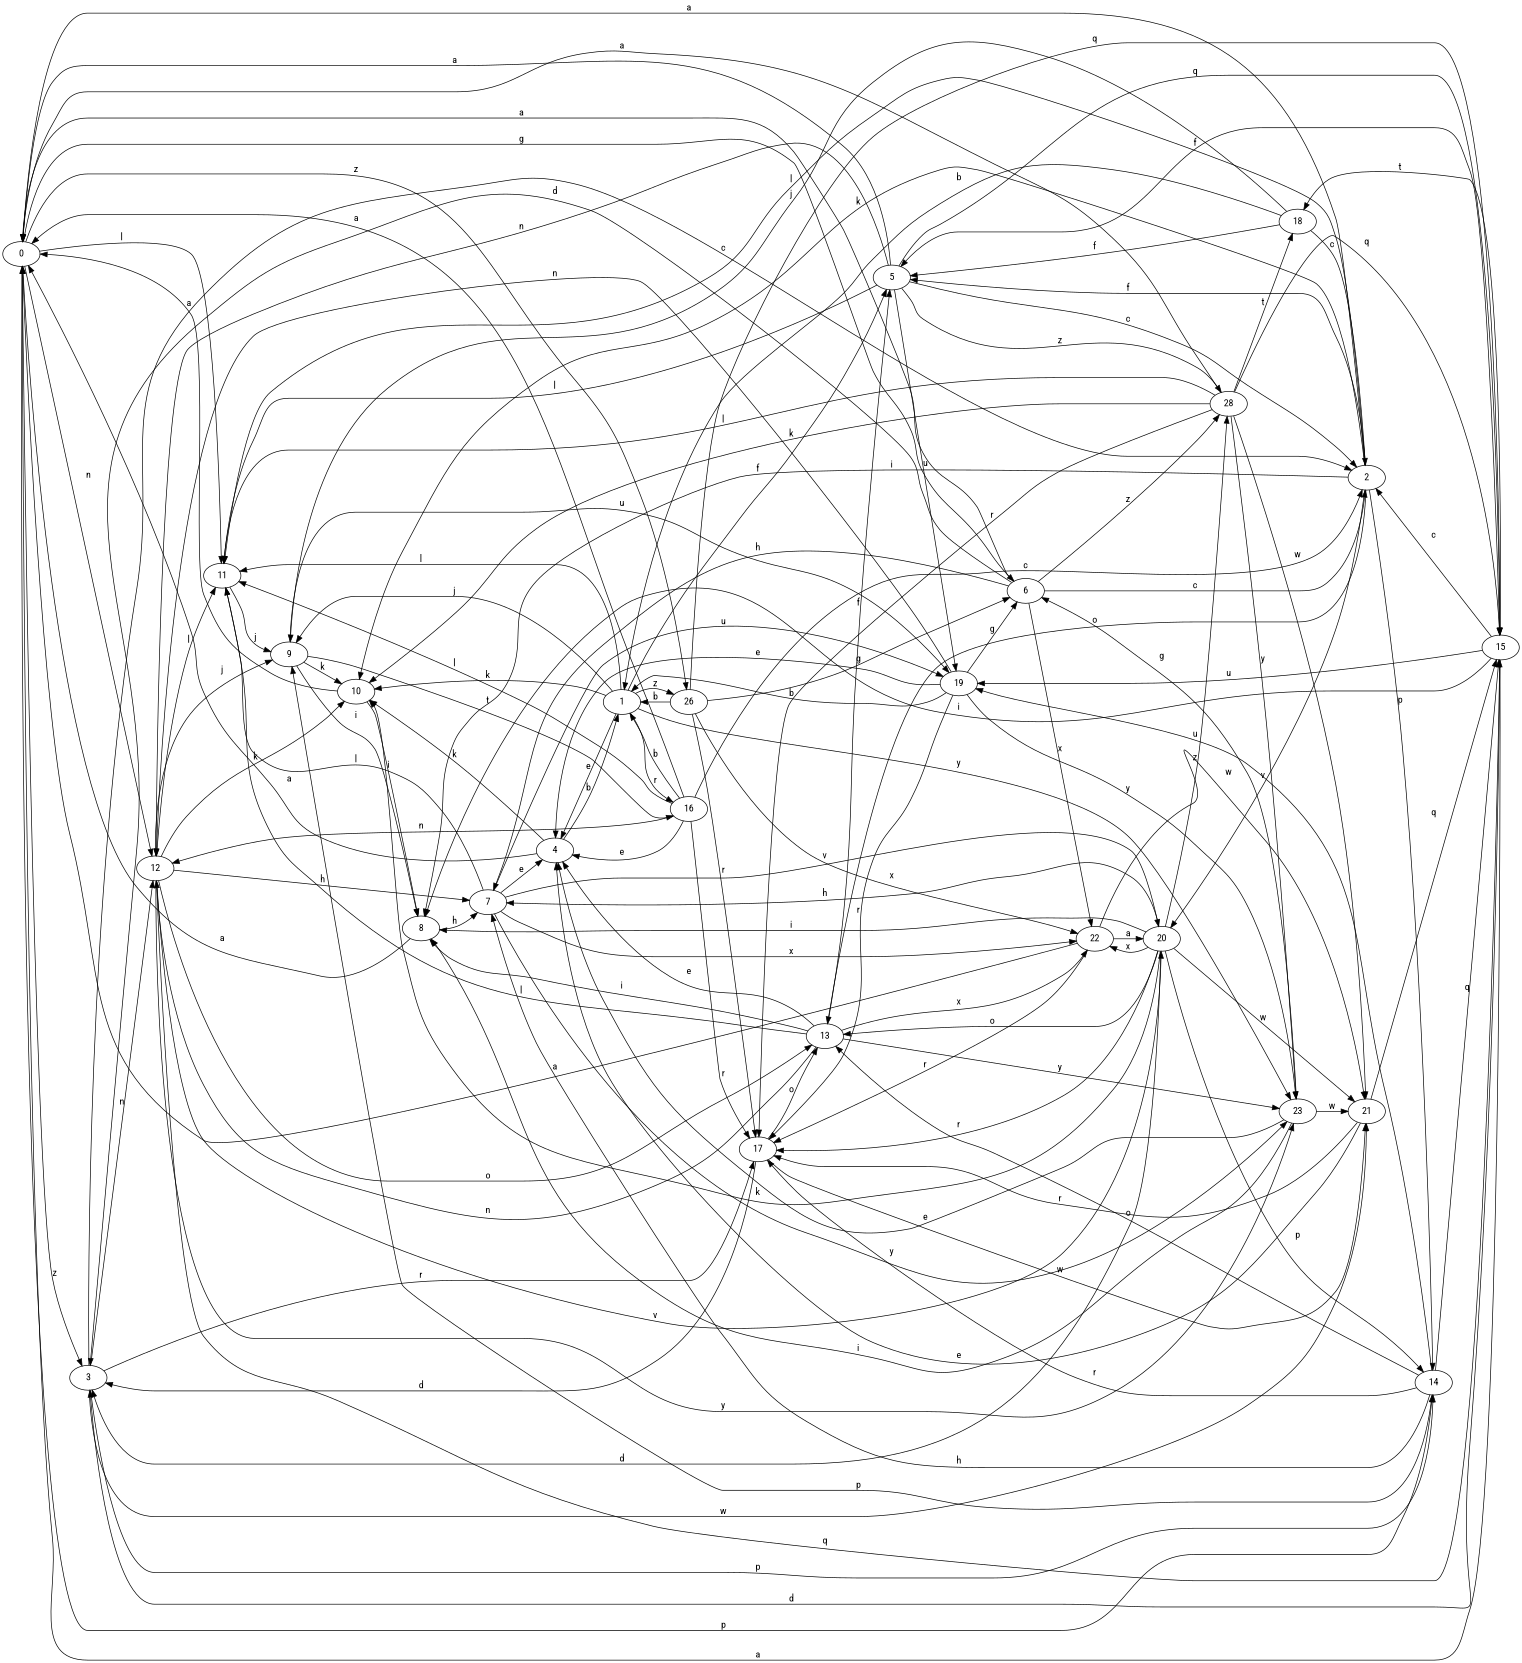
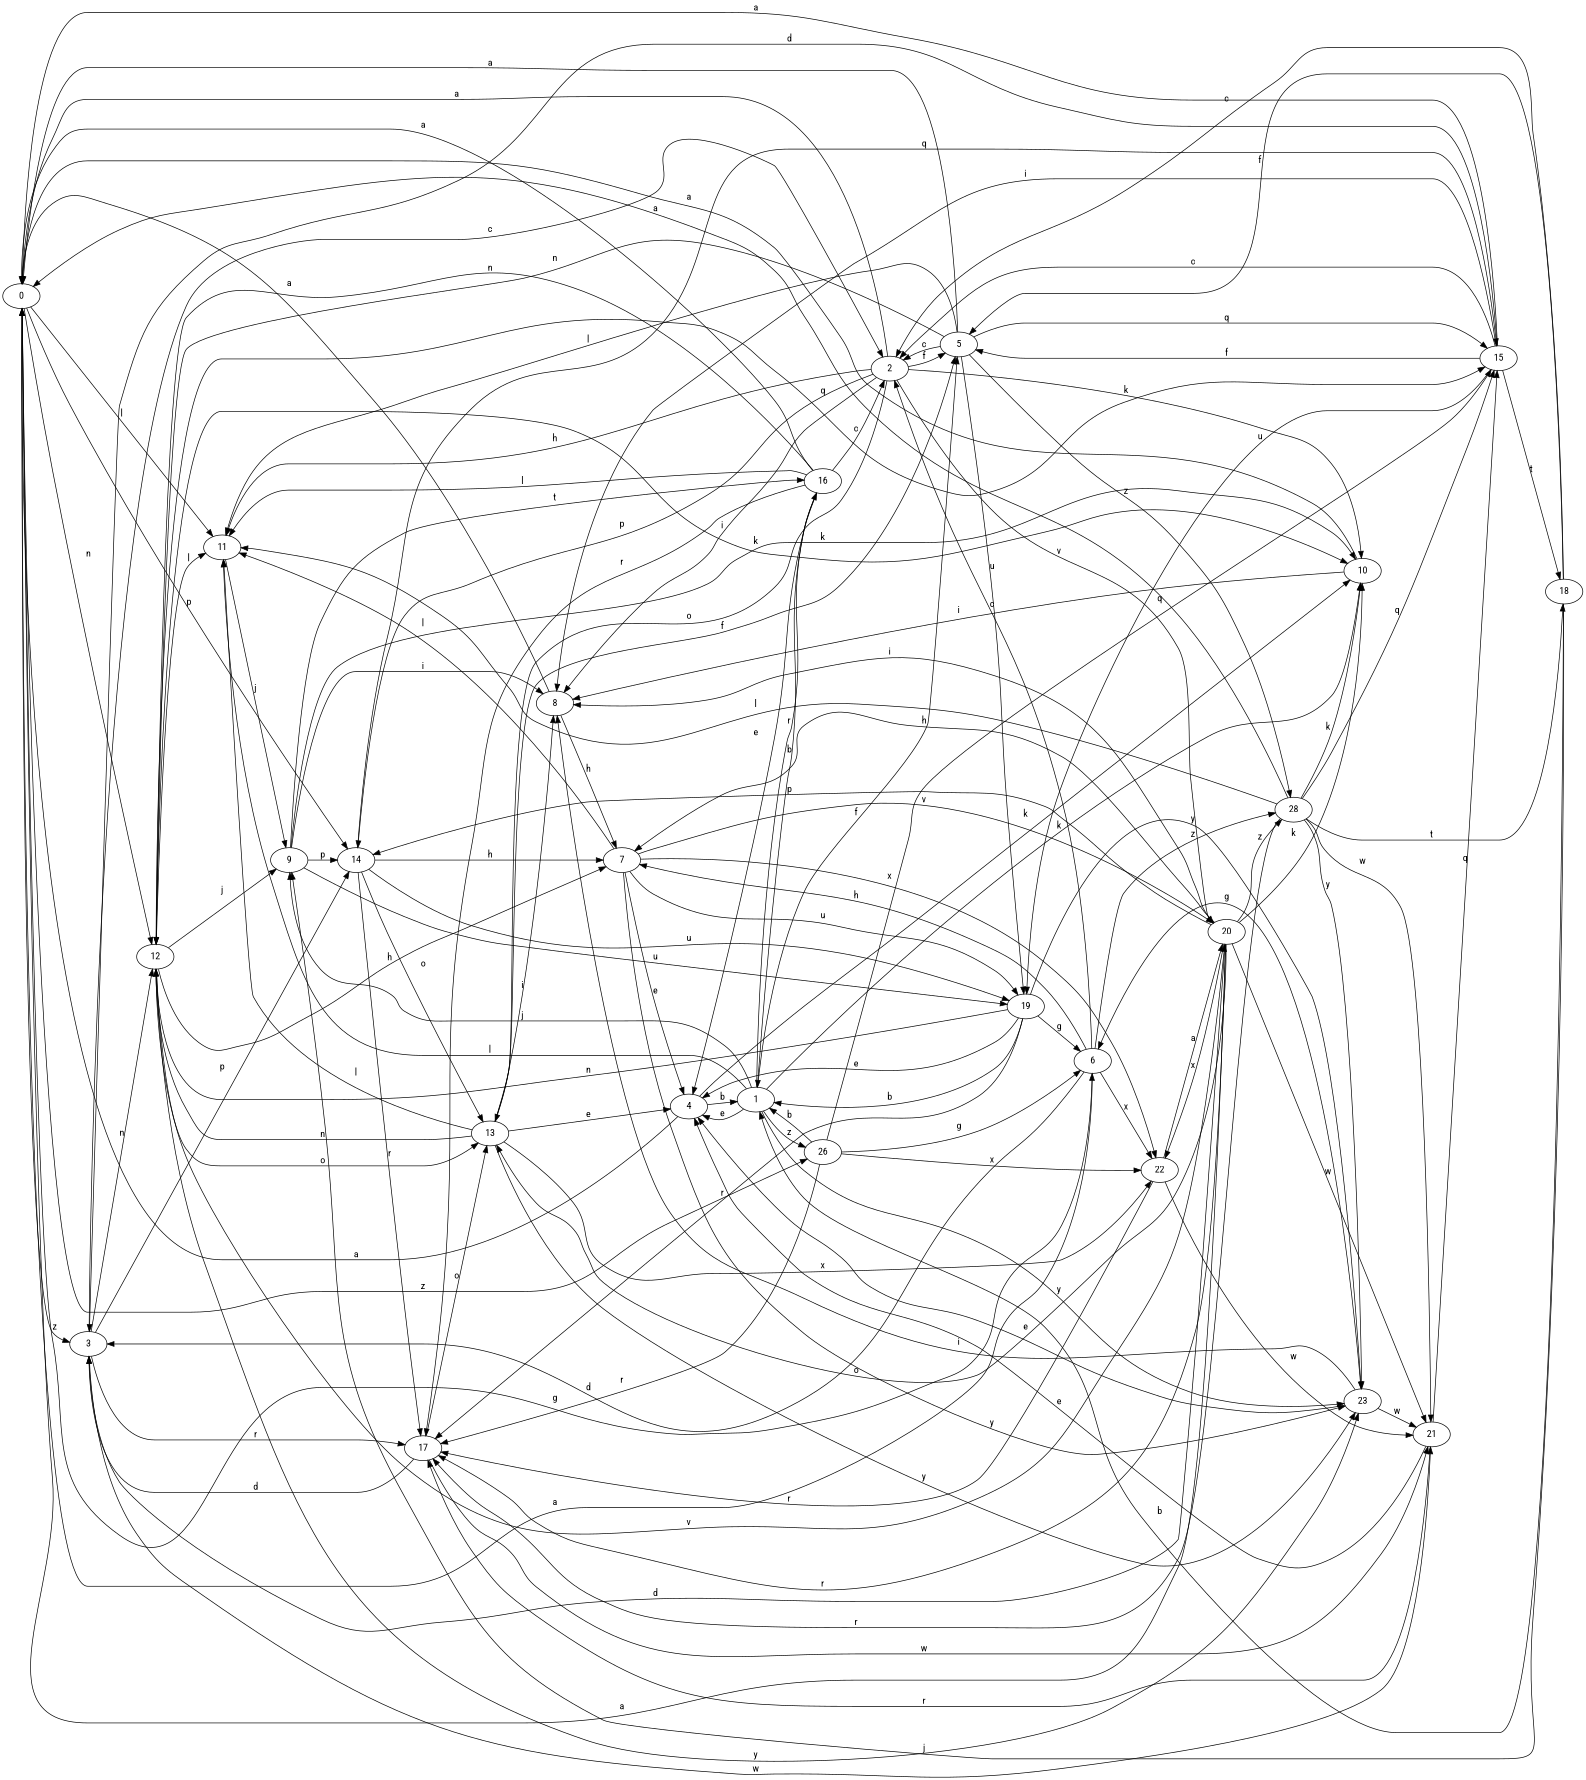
edge "2" -> "11": label "l" -> "h"
edge "22" -> "0": now "20" -> "0"
edge "14" -> "9": reversed
